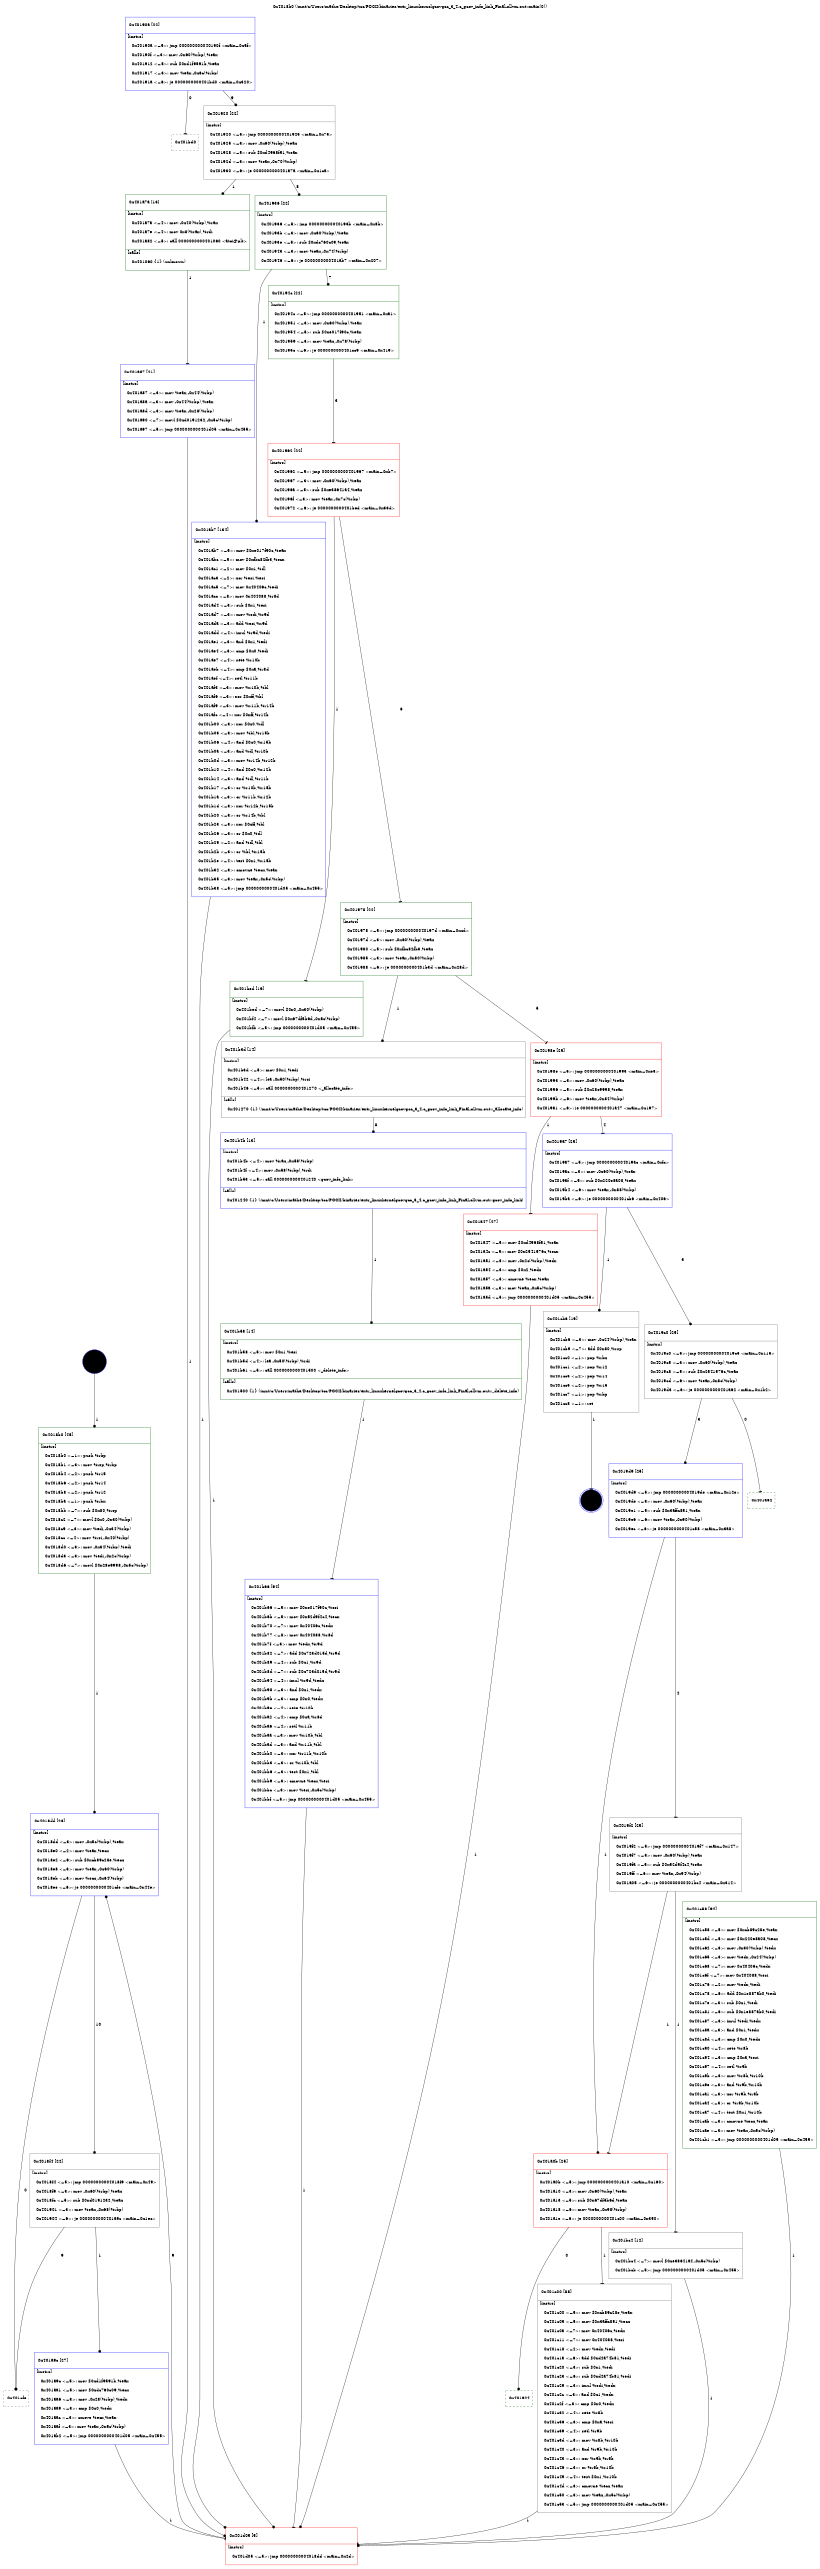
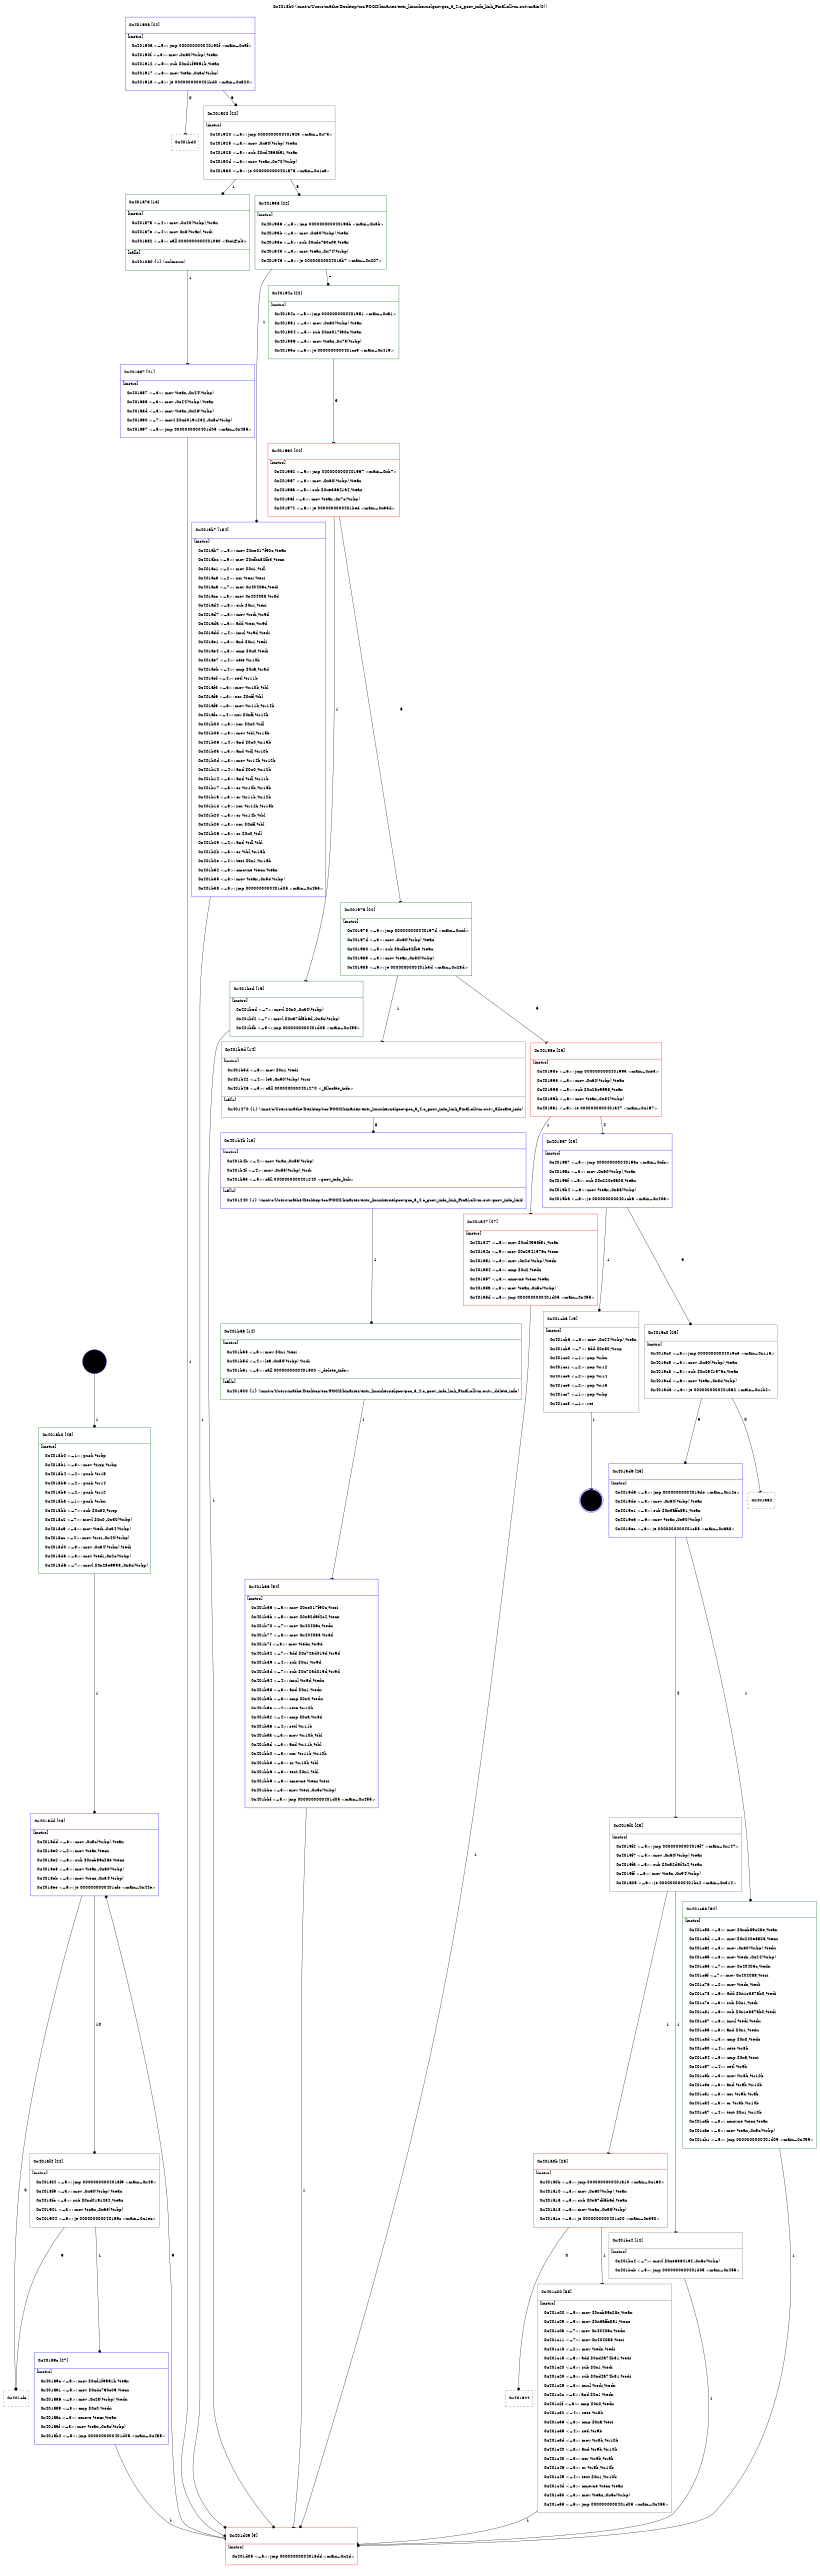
edge "0x401978 [22]" -> "0x401b3d [14]": arrowhead dot -> tee
edge "0x4019d9 [25]" -> "0x401a0b [25]": now "0x4019d9 [25]" -> "0x401c58 [94]"
